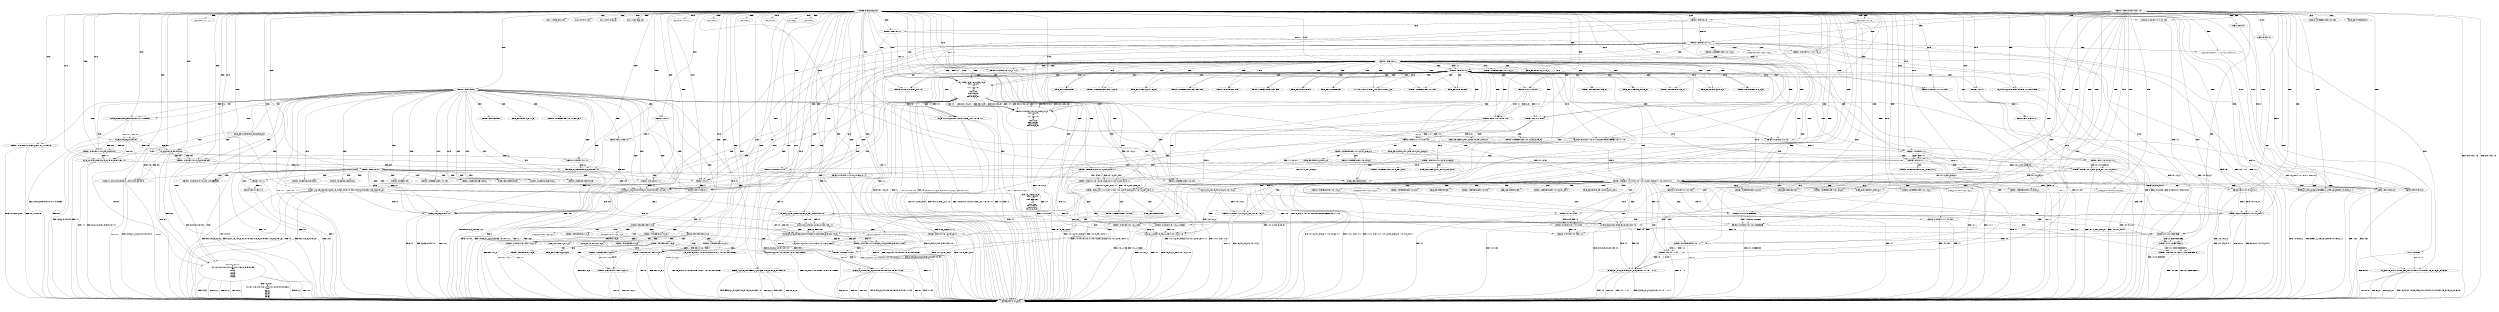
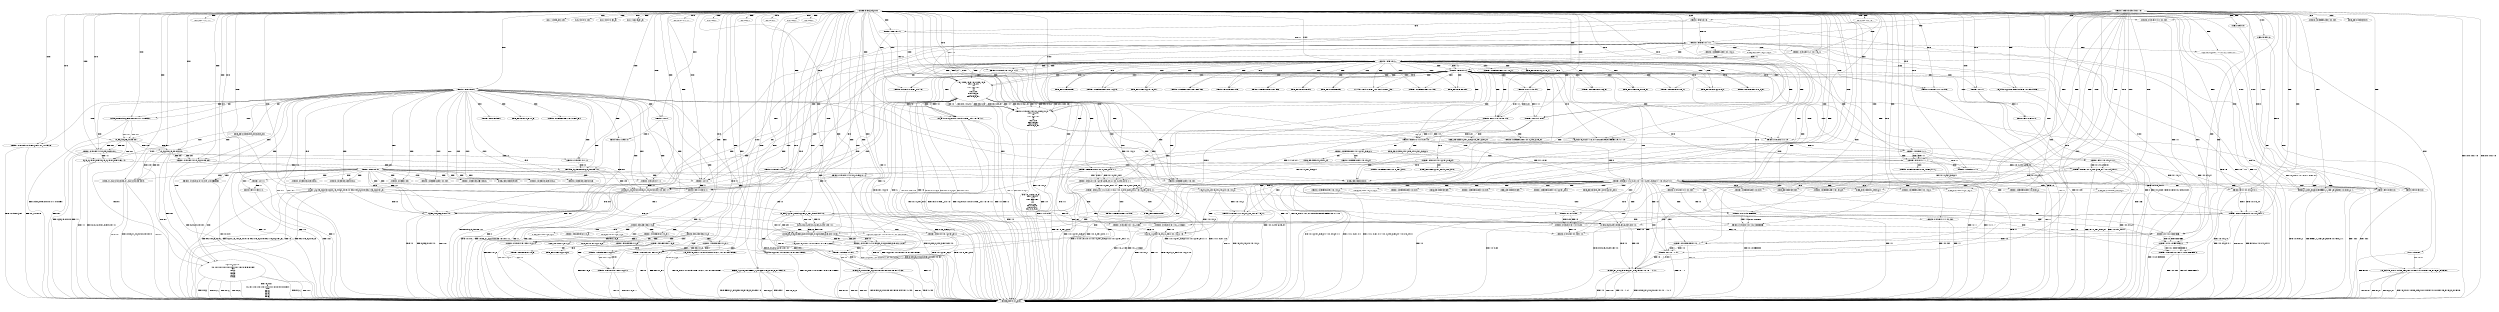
edge "(METHOD,hostapd_notif_assoc)" -> "(<operator>.logicalNot,!v13)": removed, label "DDG:"
edge "(<operator>.logicalNot,!hapd->conf->wpa)" -> "(<operator>.or,v18 & 0xFFF7FFFF | 3)": added, label "CDG:"
node "(ap_get_and,ap_get_sta(hapd, addr))": label "(ap_get_and,ap_get_sta(hapd, addr))" -> "(ap_get_sta,ap_get_sta(hapd, addr))"
edge "(<operator>.logicalNot,!addr)" -> "(<operator>.indirectIndexAccess,addr[3])": label "CDG: " -> "FFFF: "
edge "(accounting_sta_stop,accounting_sta_stop(hapd, v13))" -> "(ap_free_sta,ap_free_sta(hapd, v13))": removed, label "DDG: v13"
edge "(<operator>.logicalNot,!v13->sa_query_count)" -> "(ap_sta_start_sa_query,ap_sta_start_sa_query(hapd, v13))": reversed
